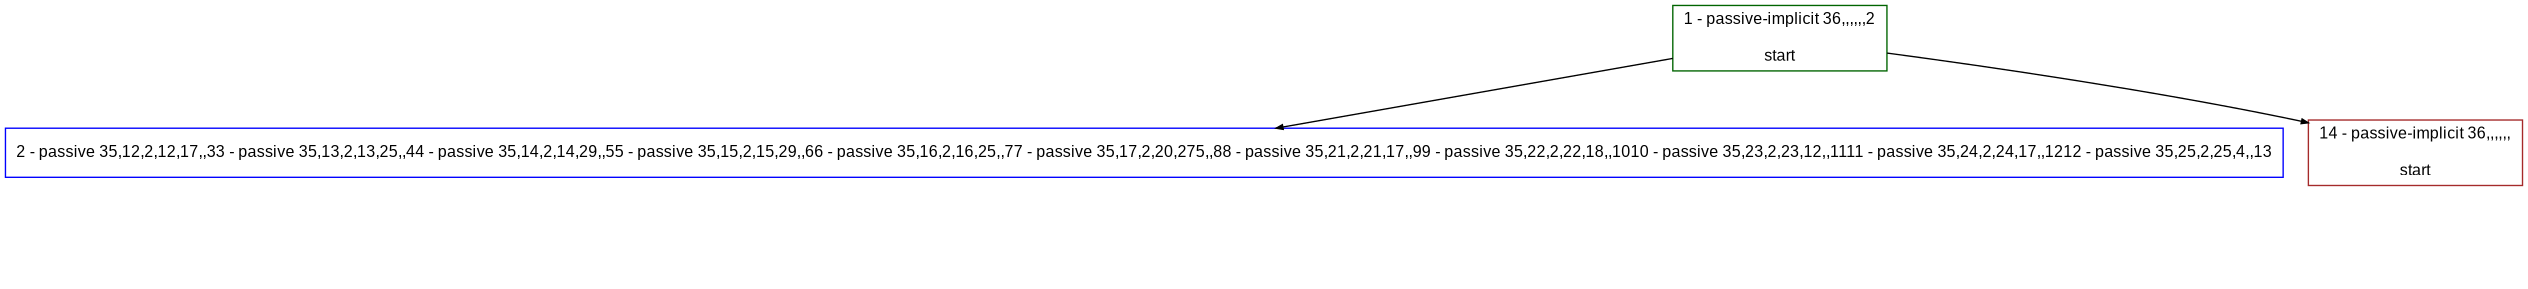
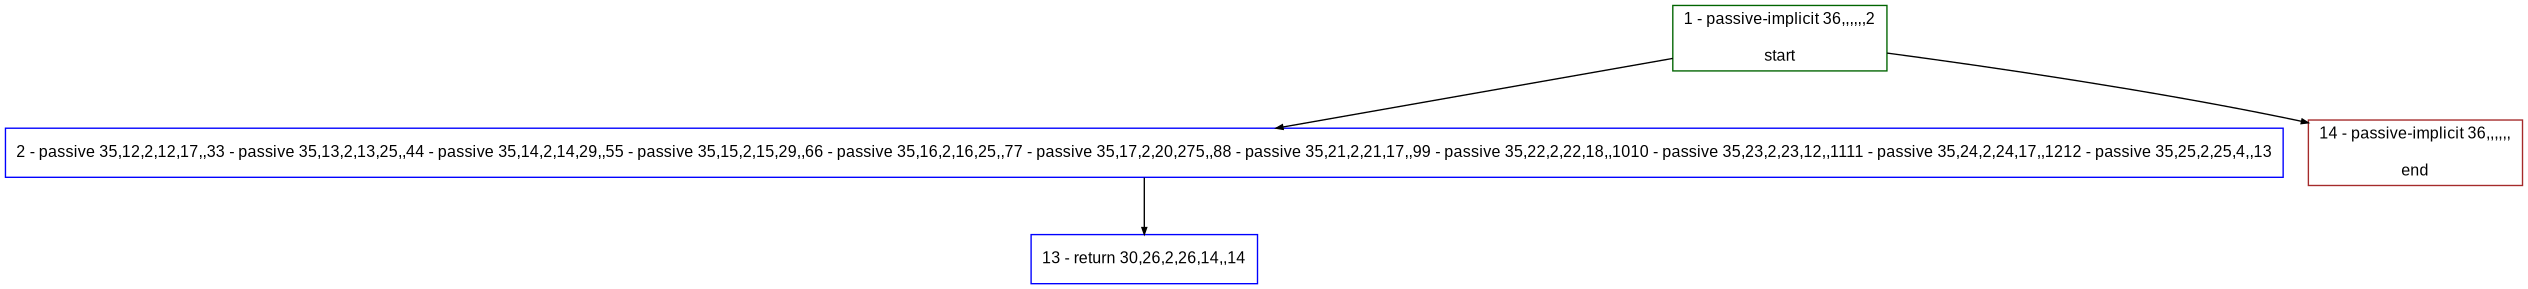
node "14 - passive-implicit 36,,,,,, start": label "14 - passive-implicit 36,,,,,, start" -> "14 - passive-implicit 36,,,,,, end"
node "13 - return 30,26,2,26,14,,14": added
